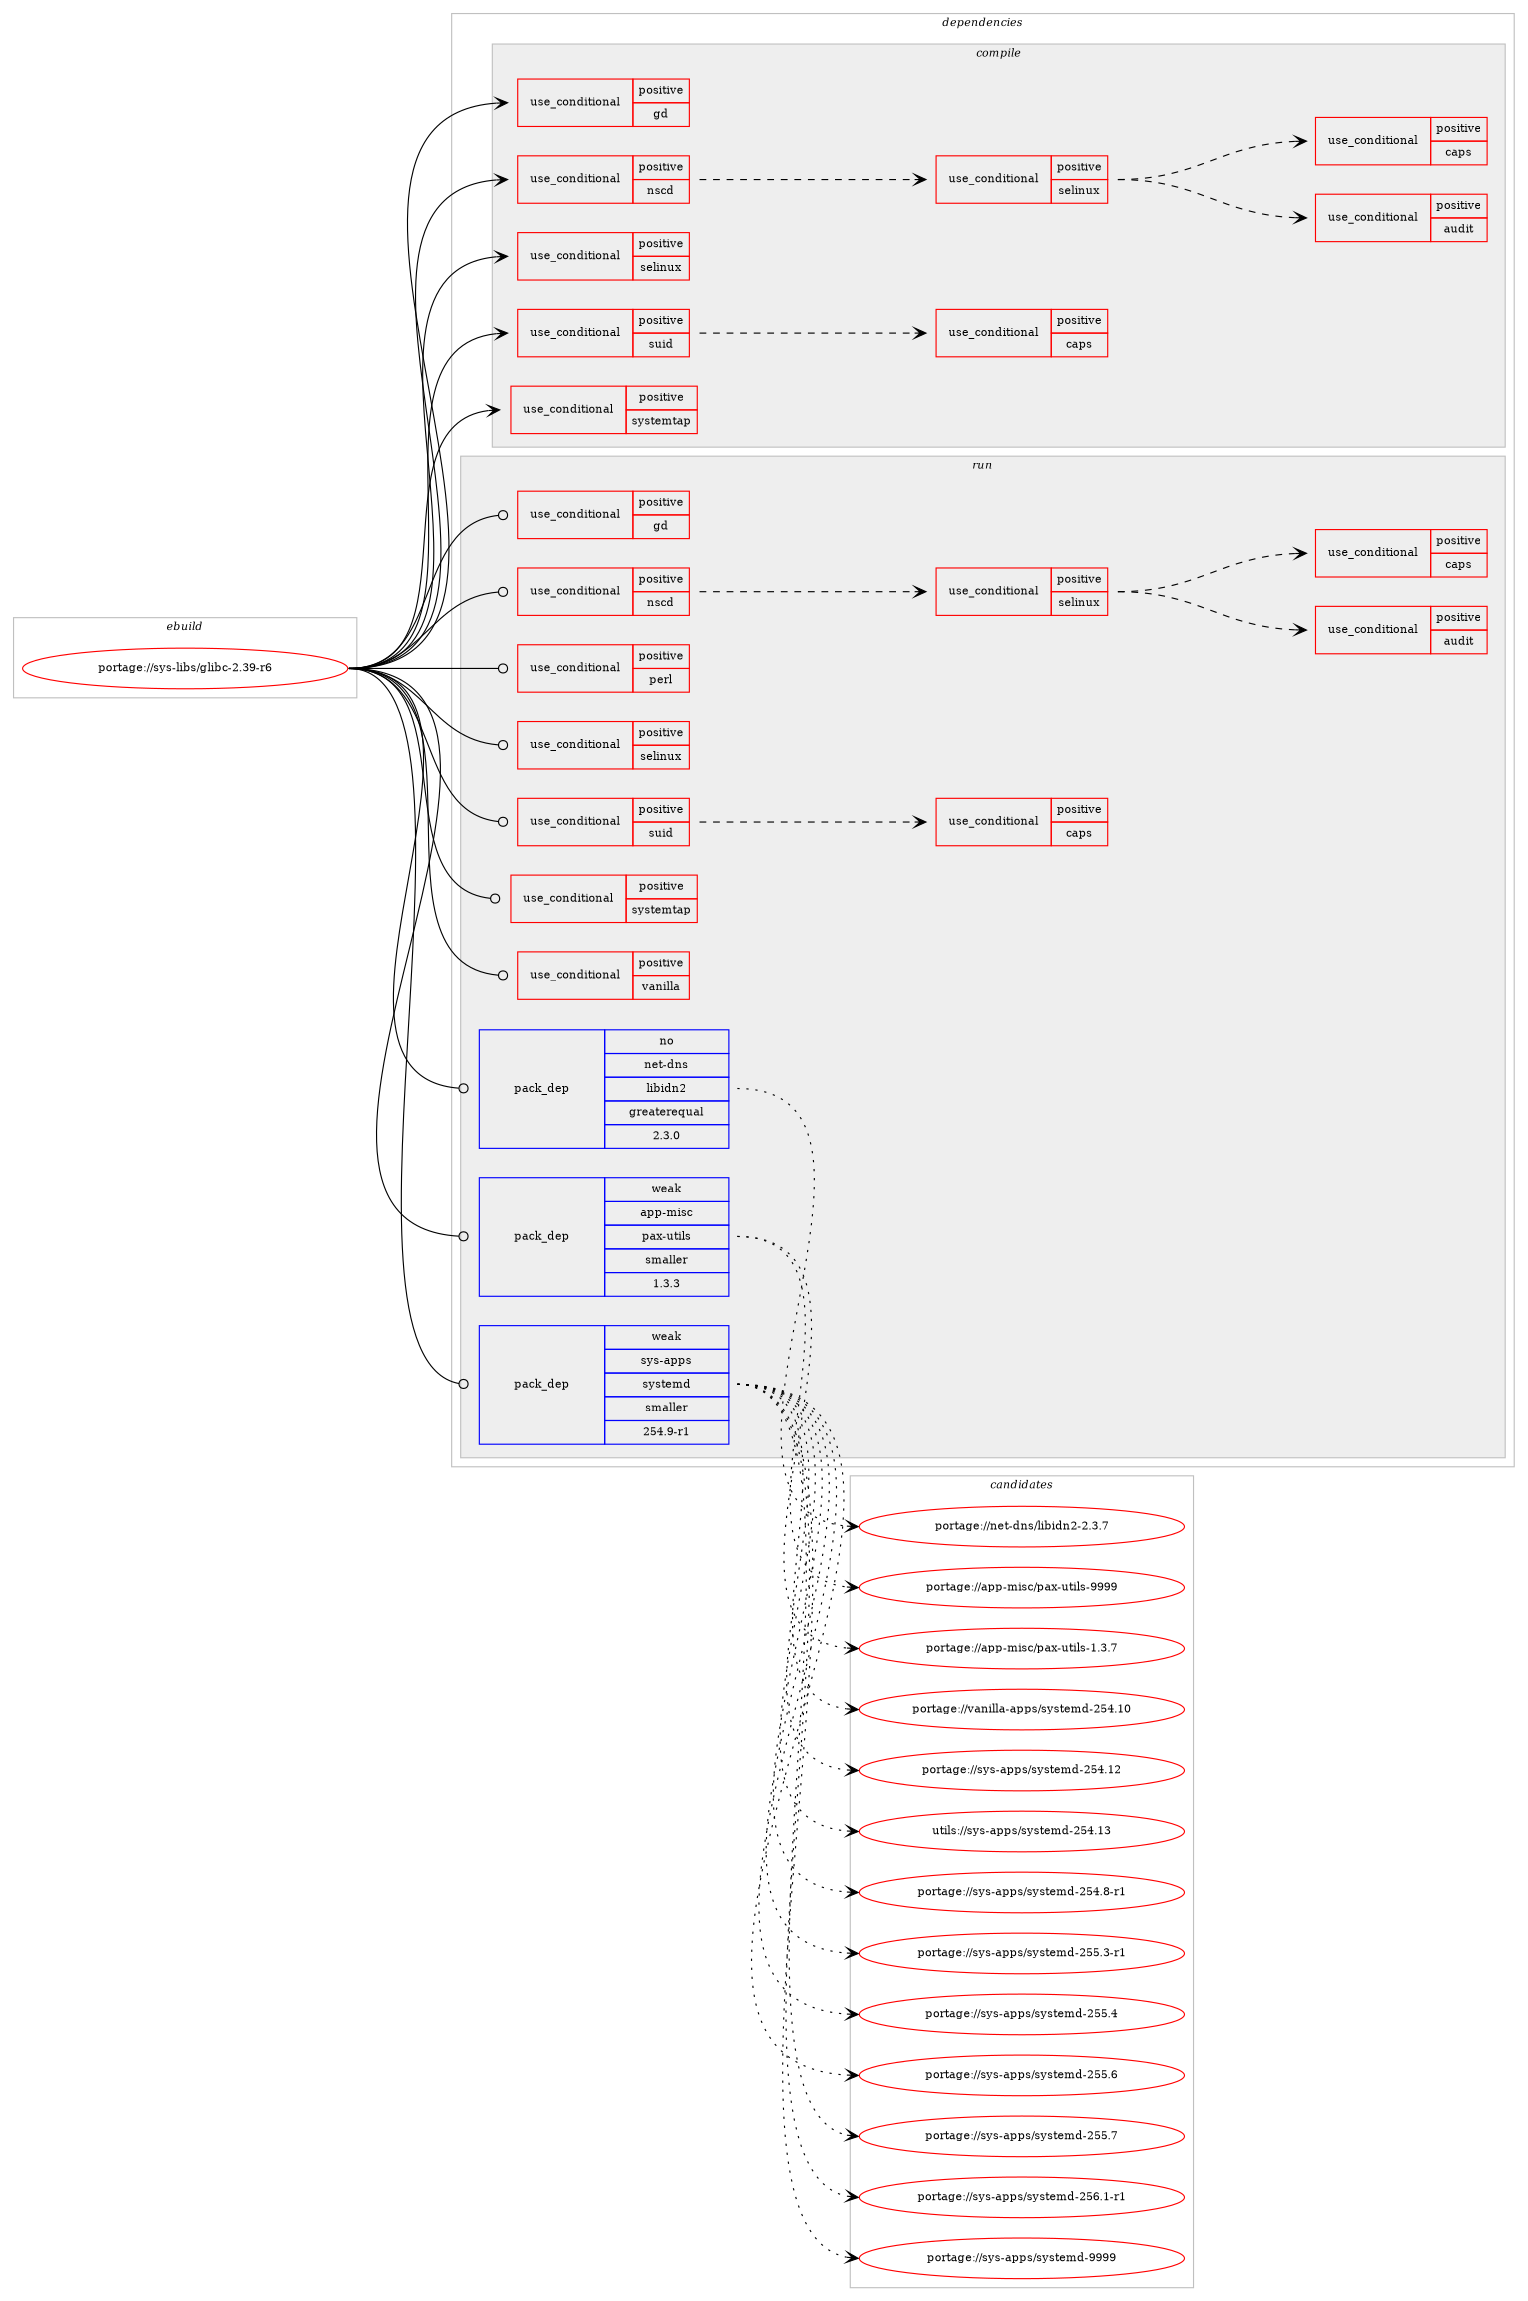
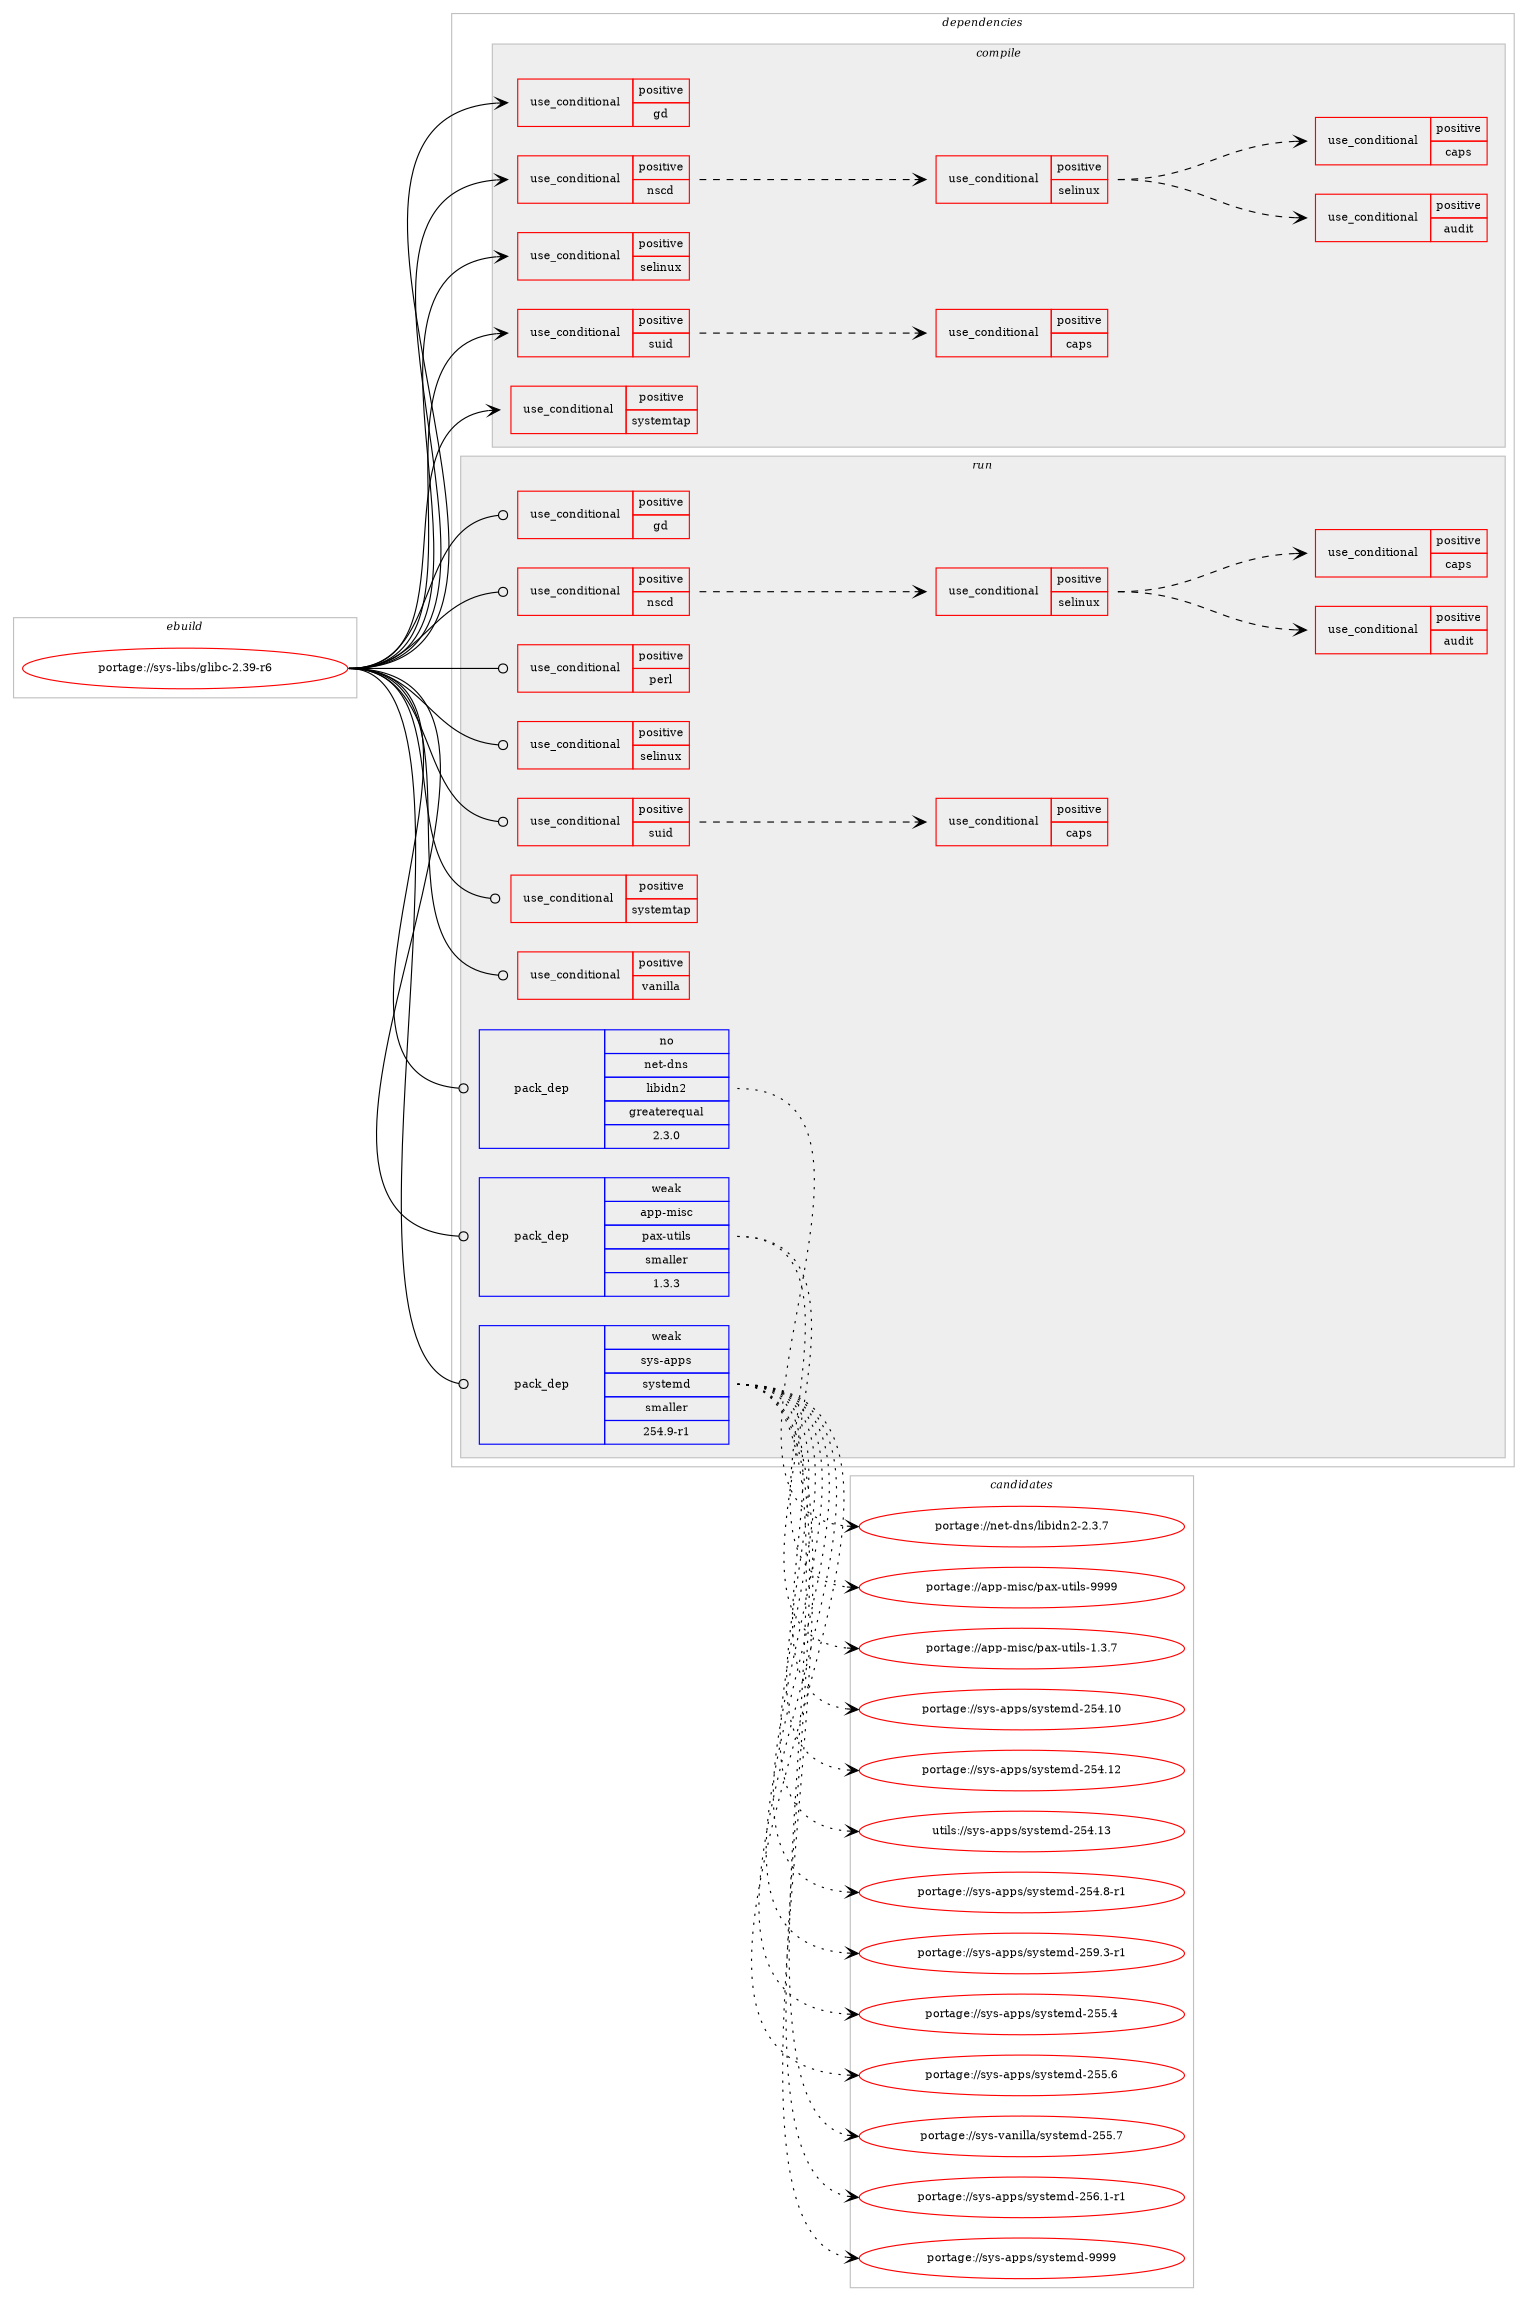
node "portage://vanilla-apps/systemd-254.10": label "portage://vanilla-apps/systemd-254.10" -> "portage://sys-apps/systemd-254.10"
node "portage://sys-apps/systemd-255.3-r1": label "portage://sys-apps/systemd-255.3-r1" -> "portage://sys-apps/systemd-259.3-r1"
node "portage://sys-apps/systemd-255.7": label "portage://sys-apps/systemd-255.7" -> "portage://sys-vanilla/systemd-255.7"
